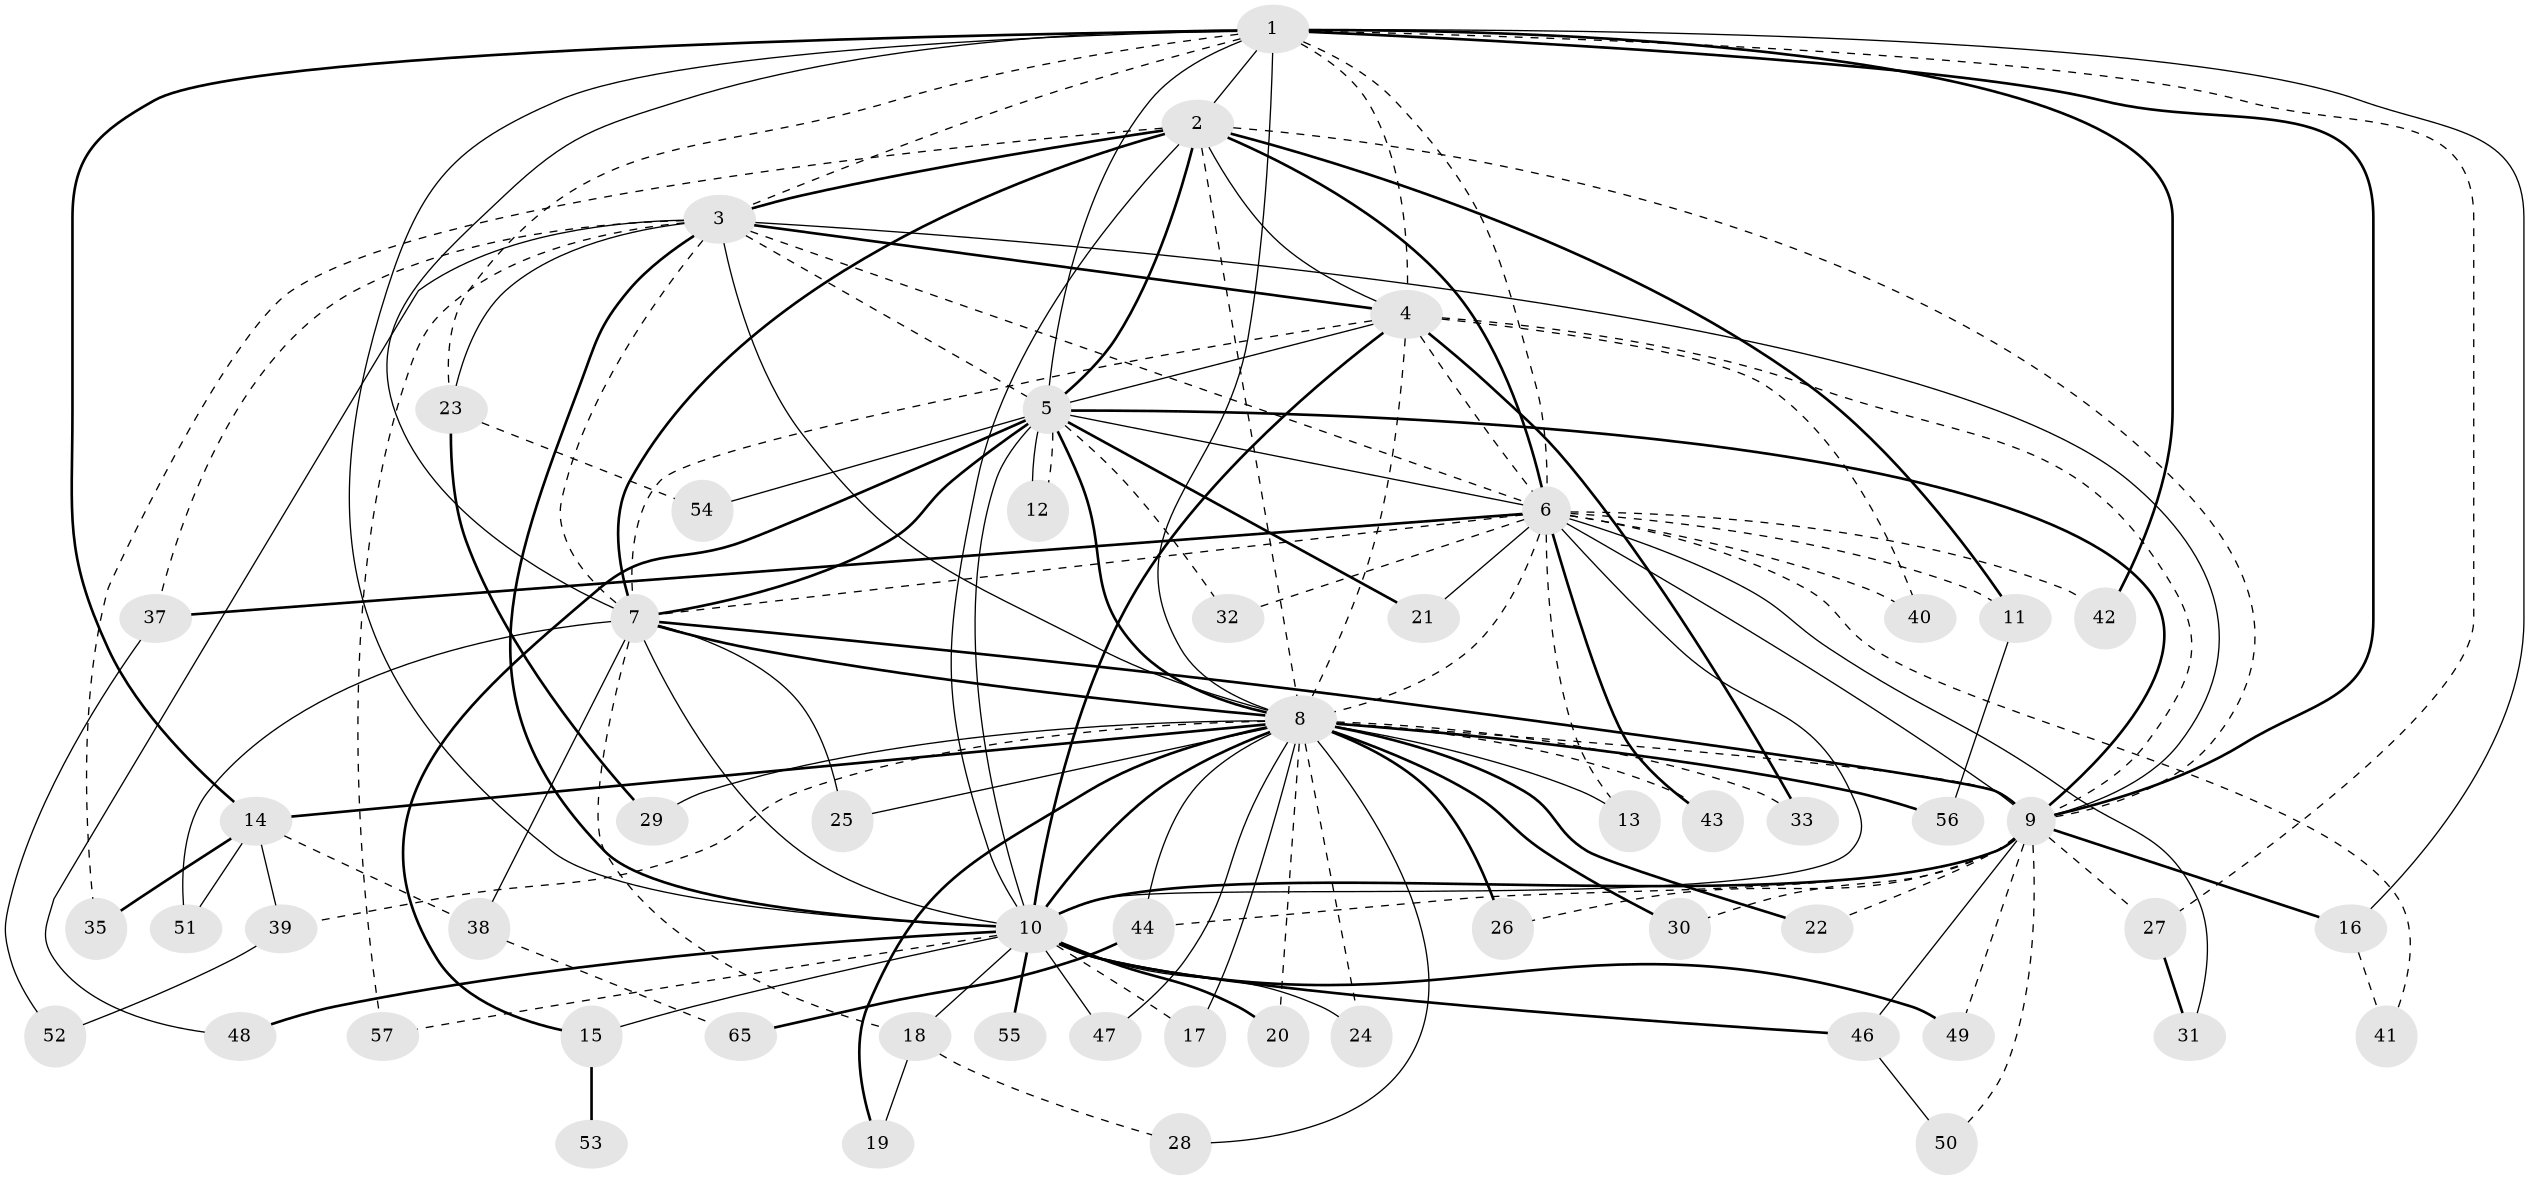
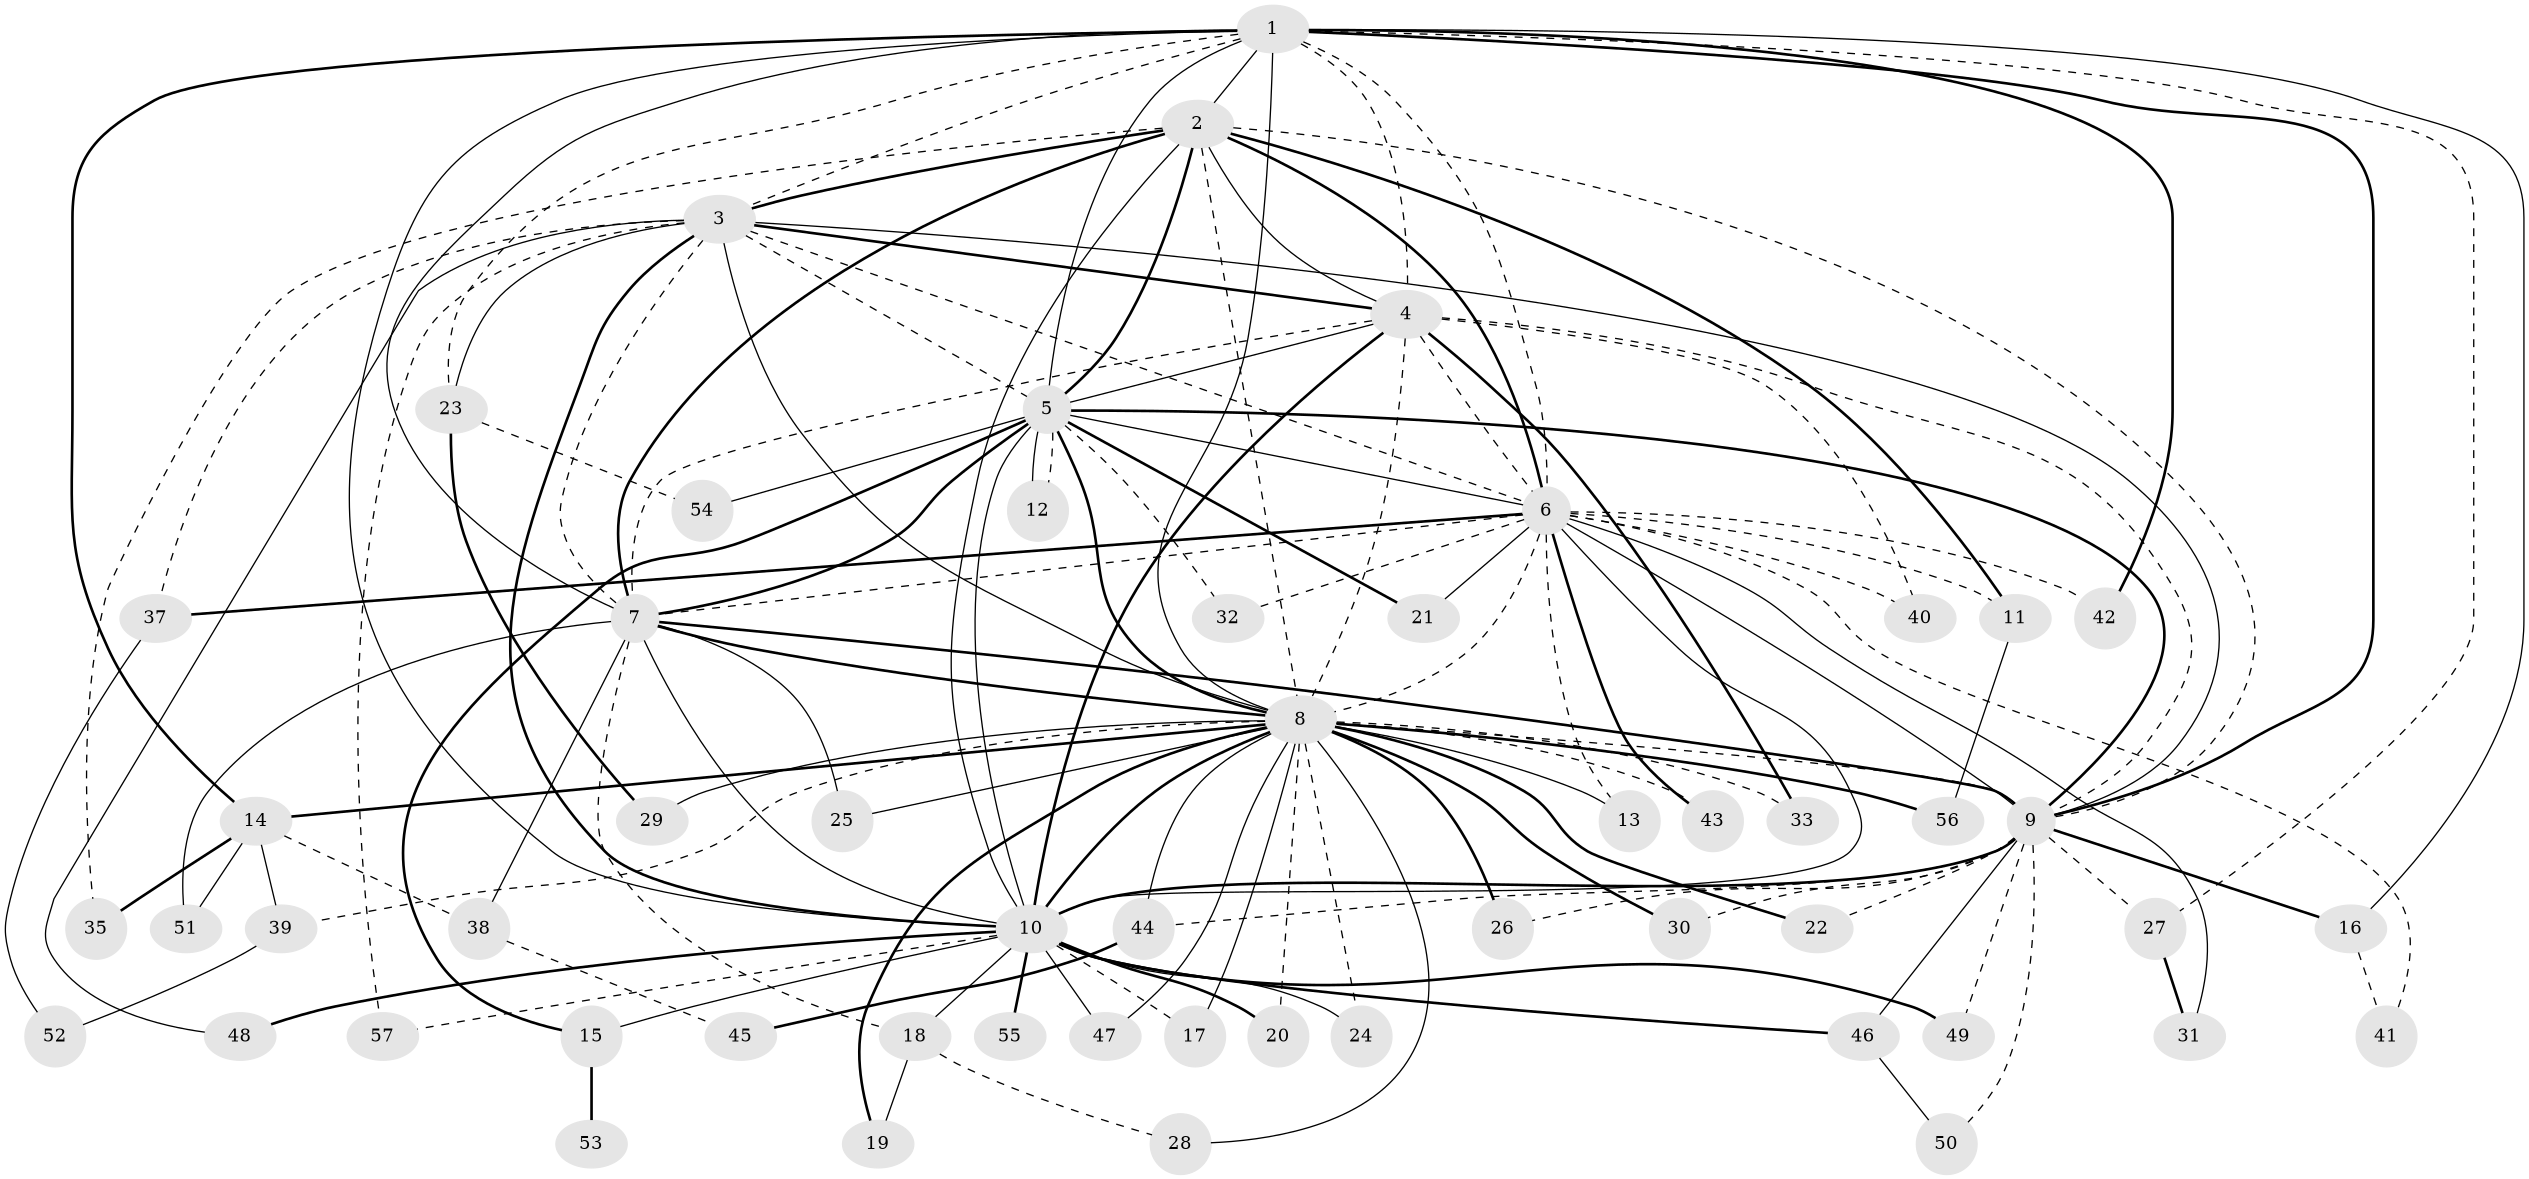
node "65": label "65" -> "45"
